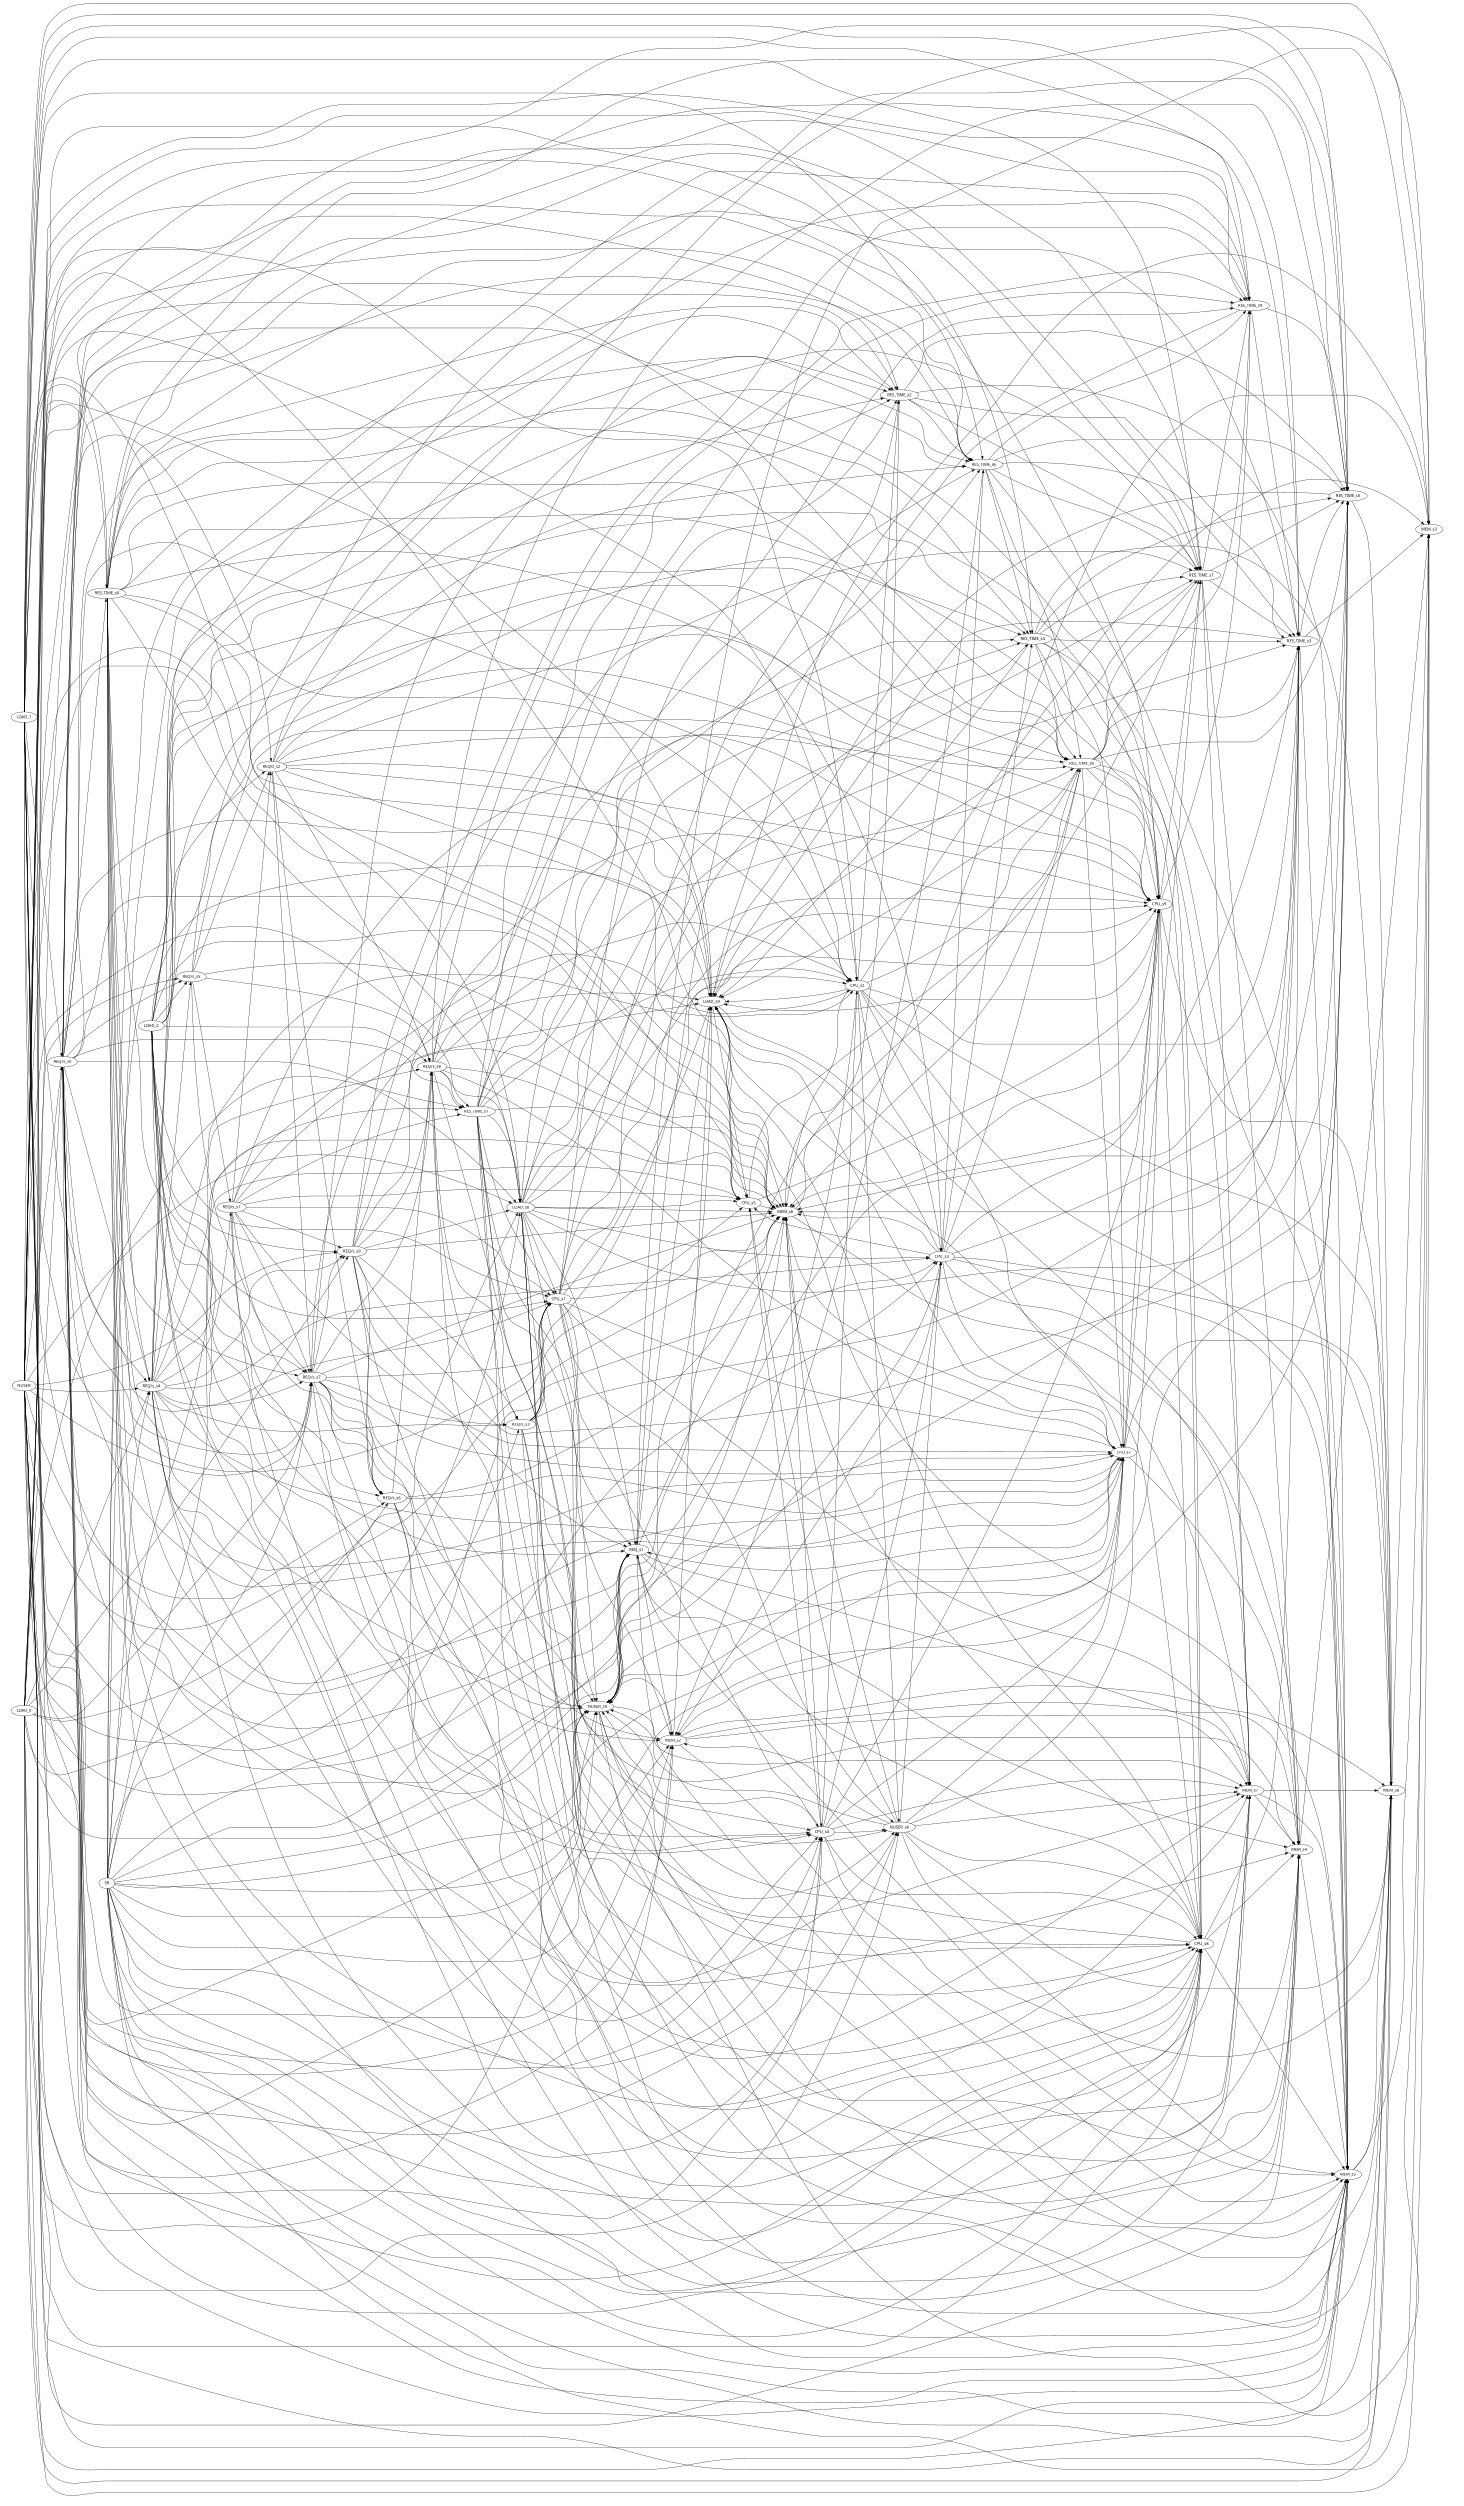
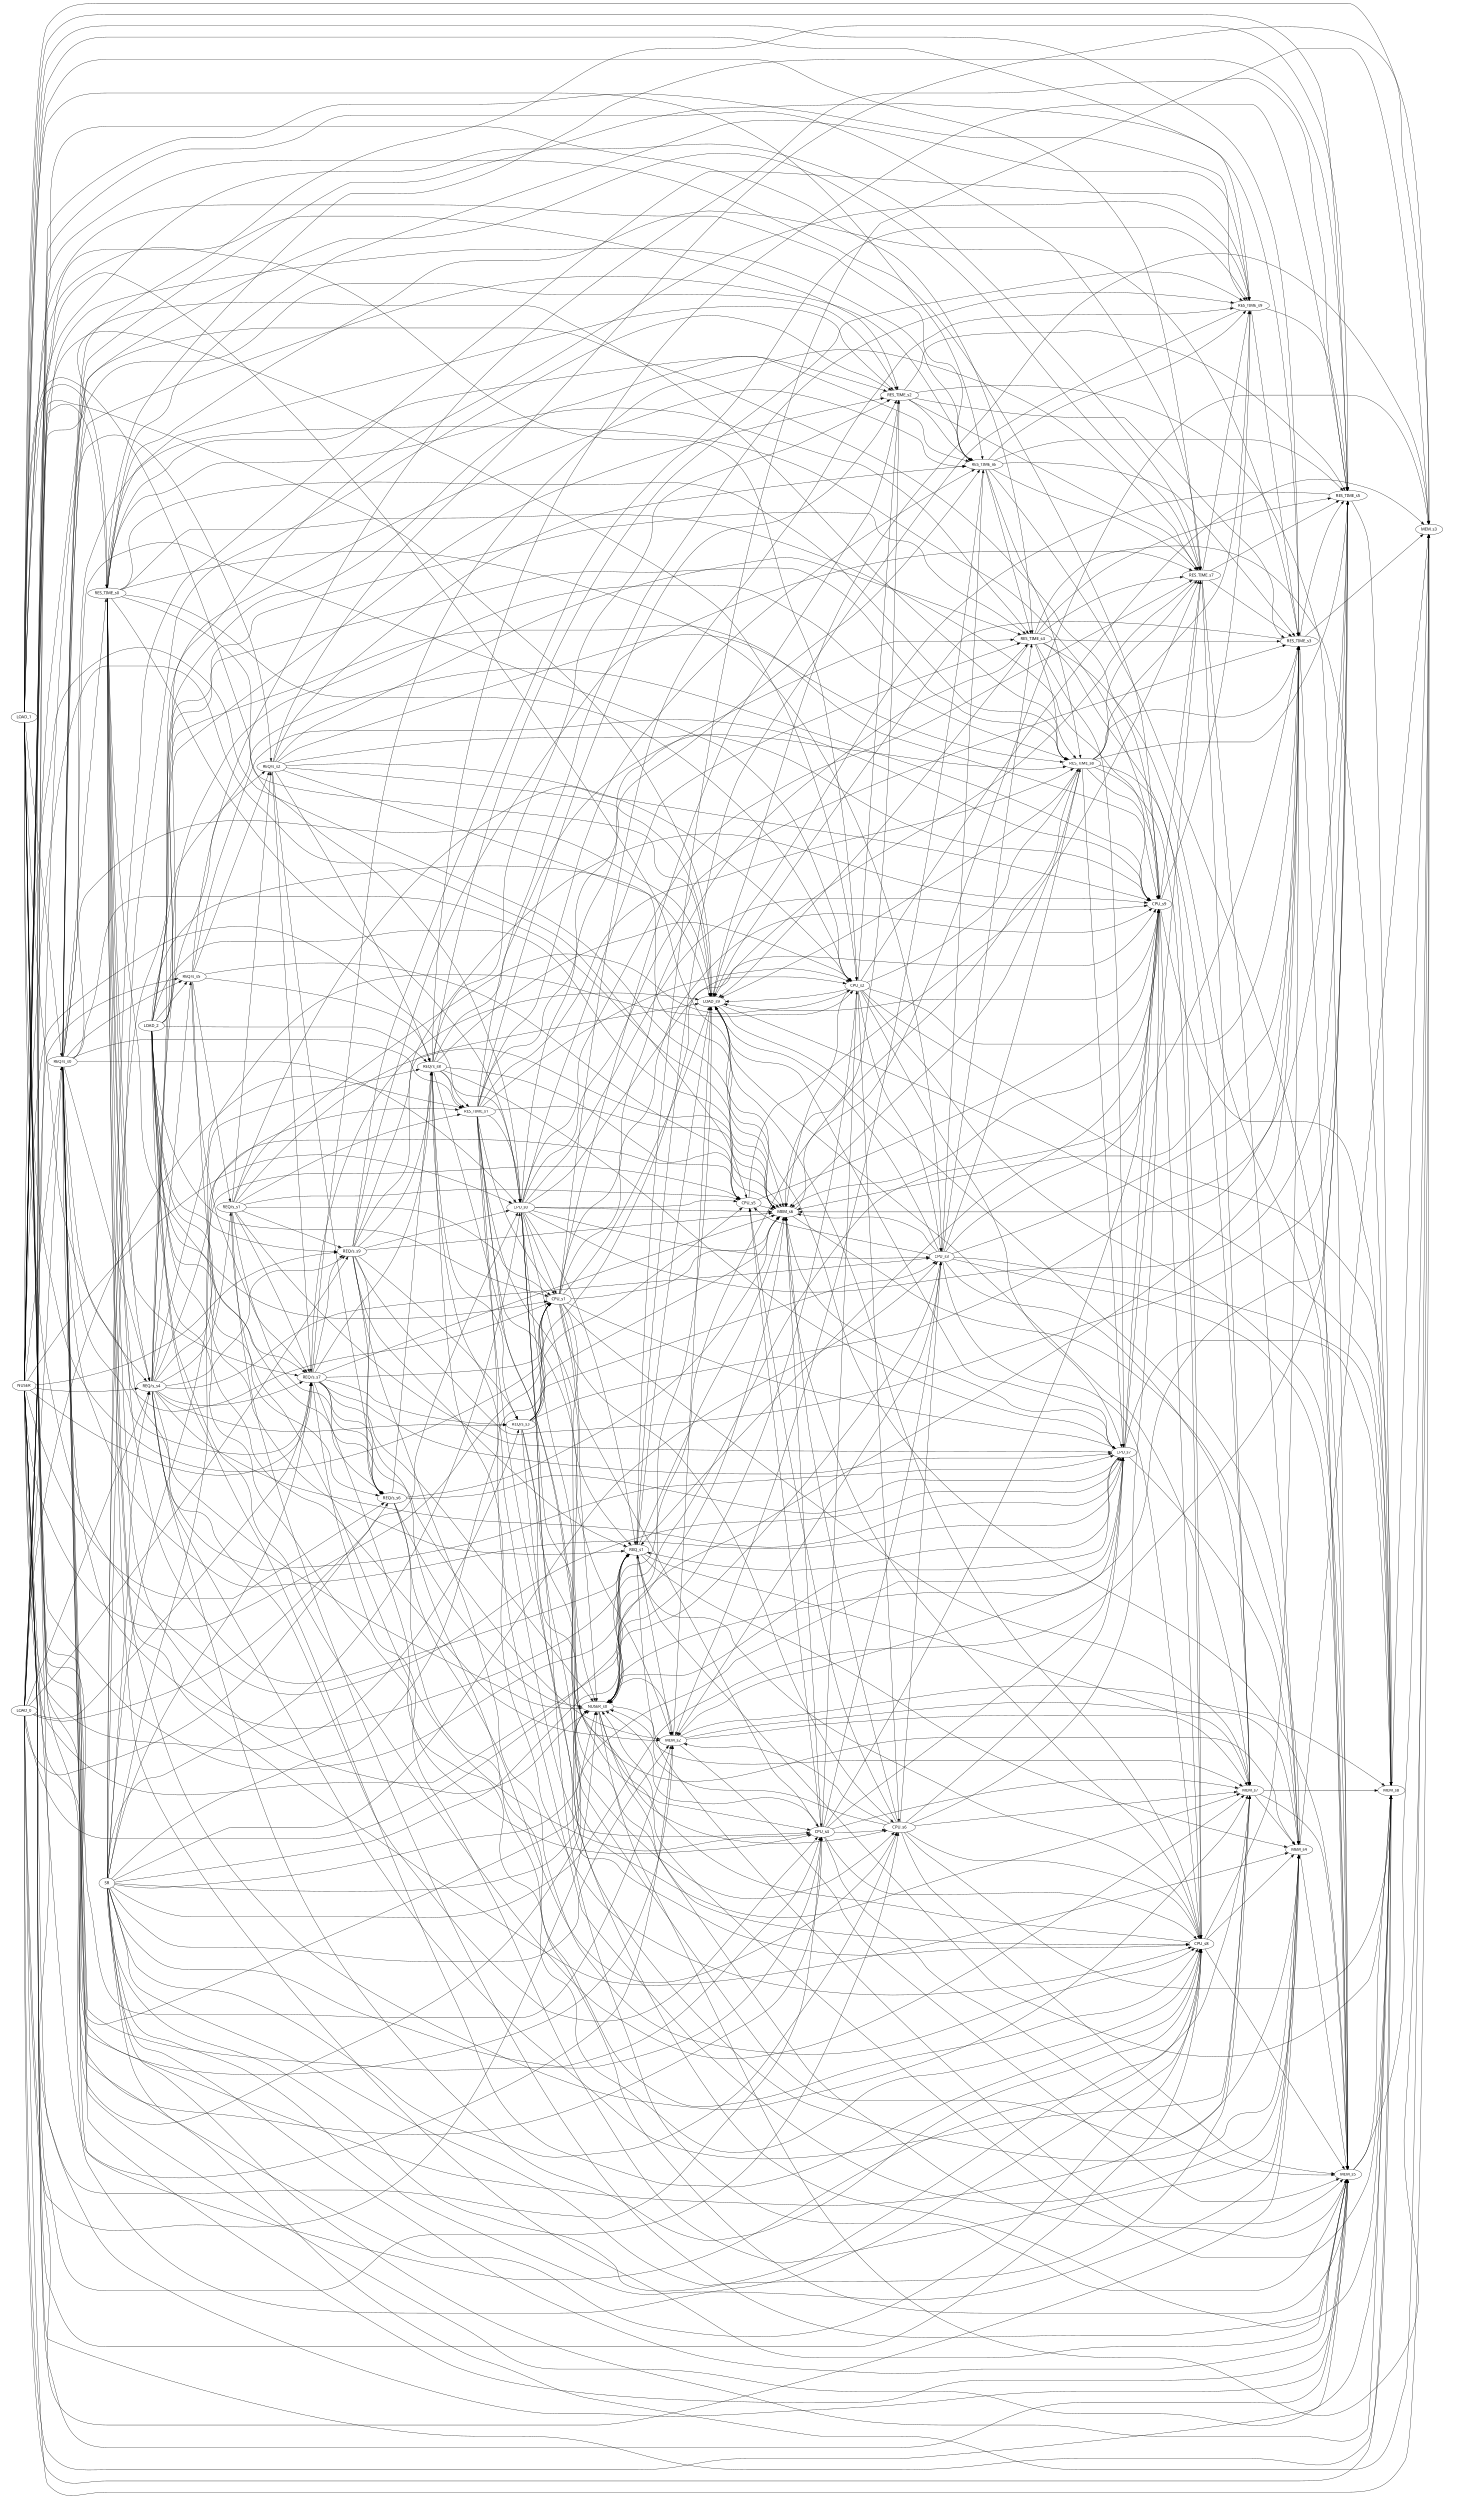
edge "LOAD_s9" -> "CPU_s5": now "LOAD_s9" -> "MEM_s8"
node "LOAD_s0": label "LOAD_s0" -> "CPU_s0"
edge "CPU_s9" -> "REQ_s1": added
edge "REQ/s_s5" -> "REQ/s_s6": added
node "NUSER_s6": label "NUSER_s6" -> "CPU_s6"
